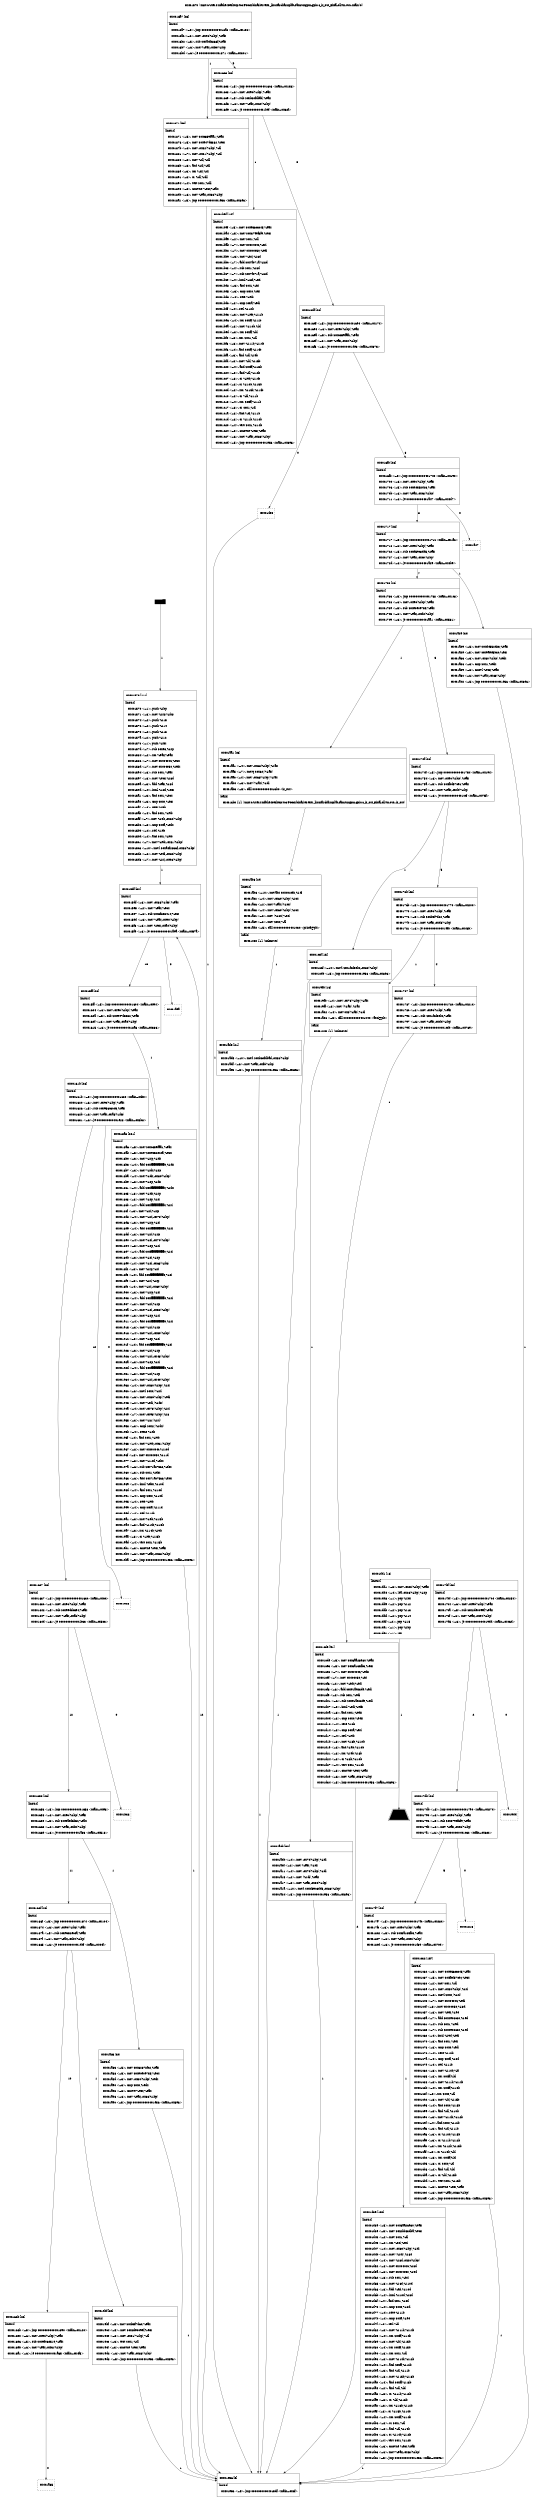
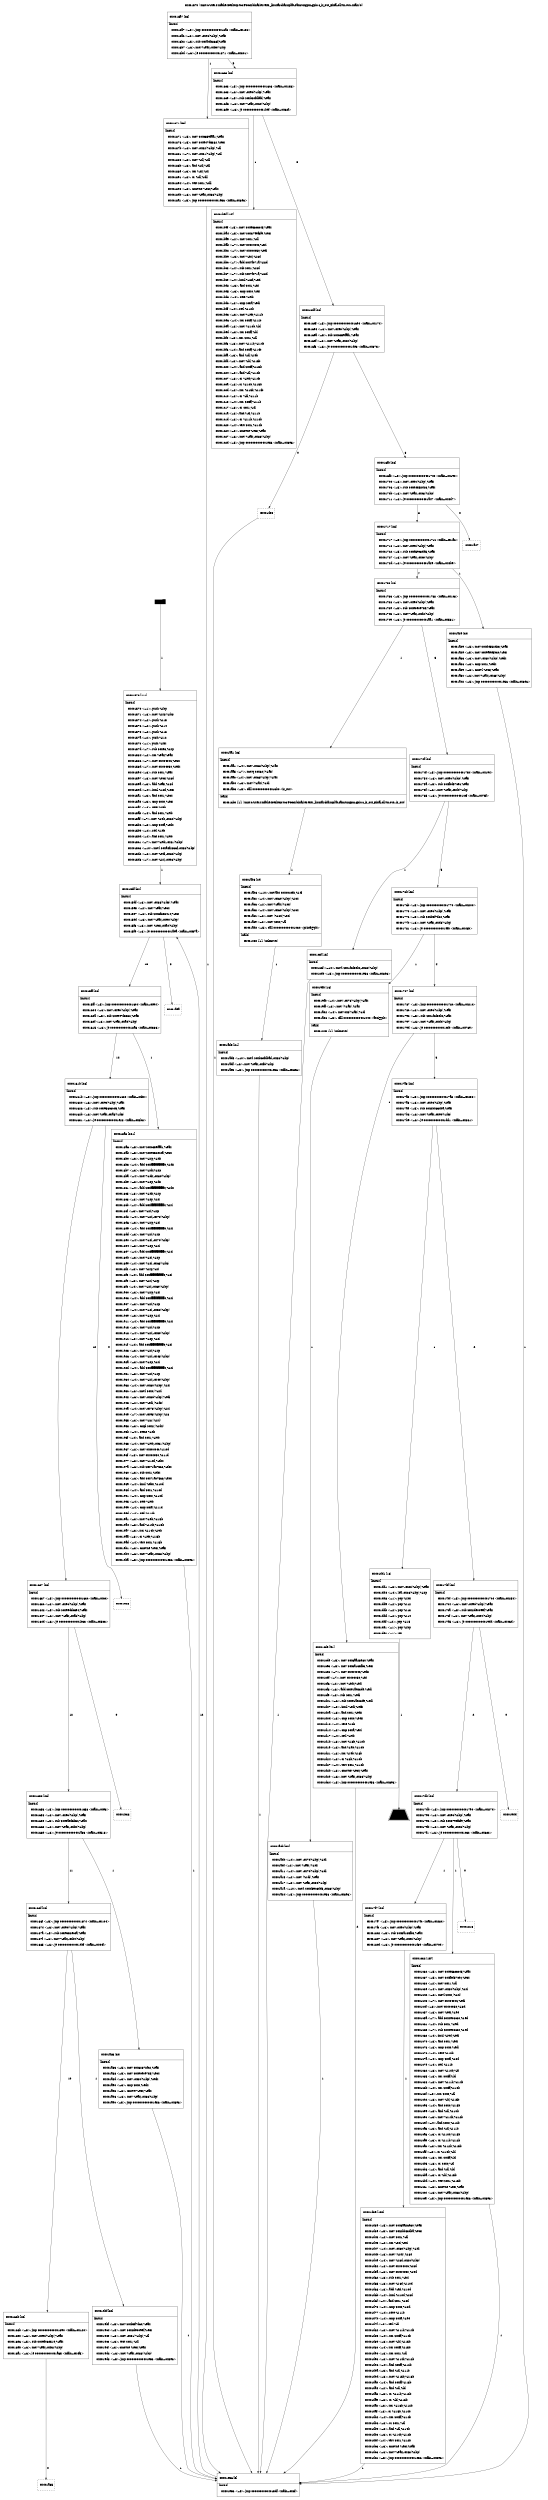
edge "0x4015ff [28]" -> "0x40161b [28]": added, label "12"
node "0x4017a3 [28]": added
edge "0x4017db [28]" -> "0x4017f7 [28]": label " 5" -> " 1"
edge "0x4017db [28]" -> "0x401c32 [157]": added, label "1"
